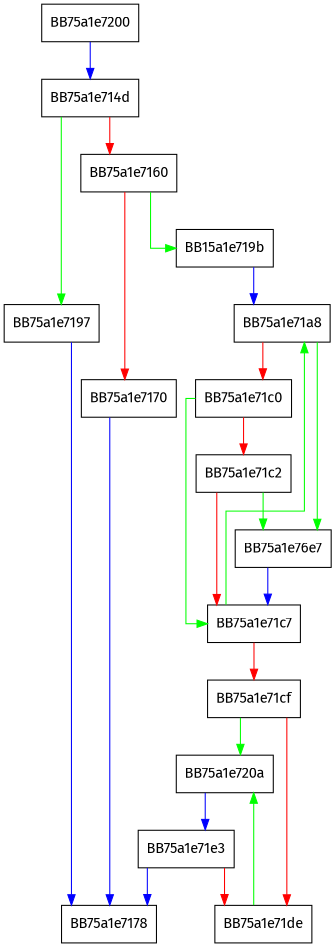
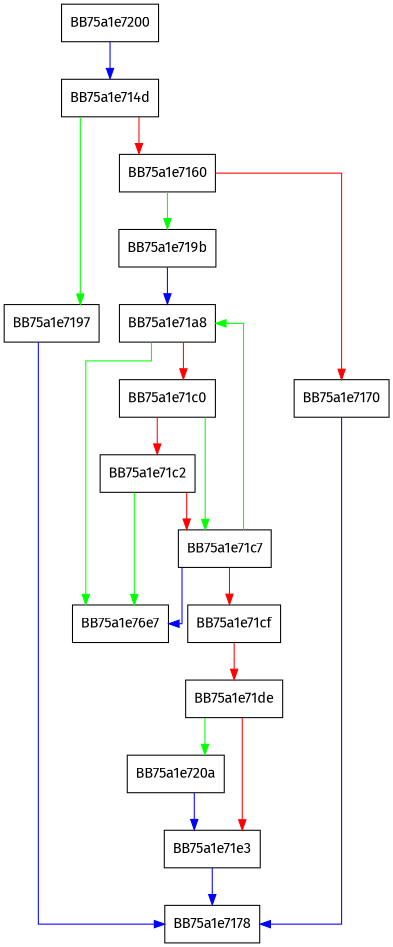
node "BB15a1e719b": label "BB15a1e719b" -> "BB75a1e719b"
edge "BB75a1e76e7" -> "BB75a1e71c7": reversed
edge "BB75a1e71cf" -> "BB75a1e720a": removed
edge "BB75a1e71e3" -> "BB75a1e71de": reversed
